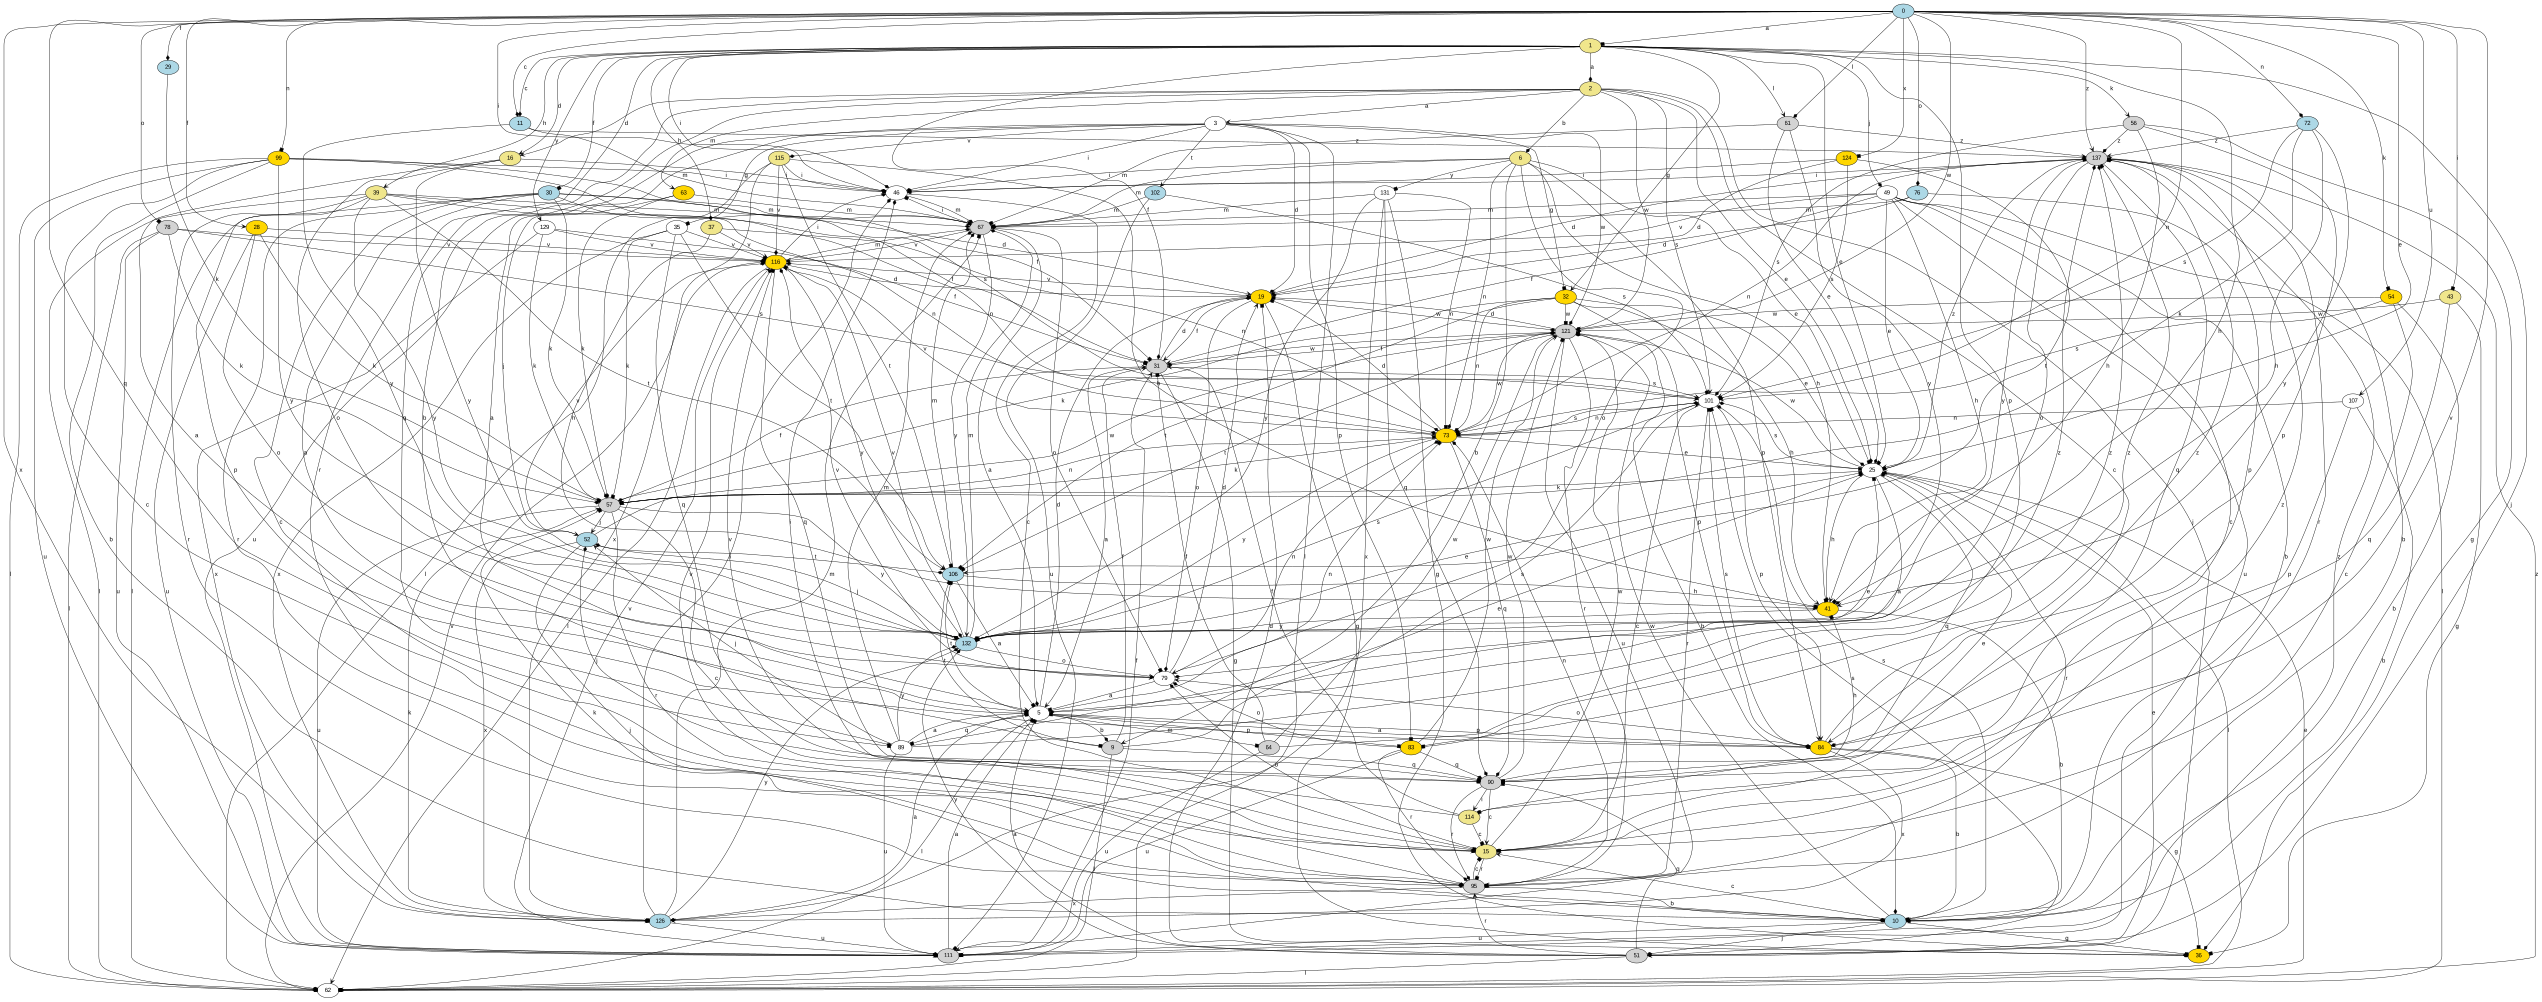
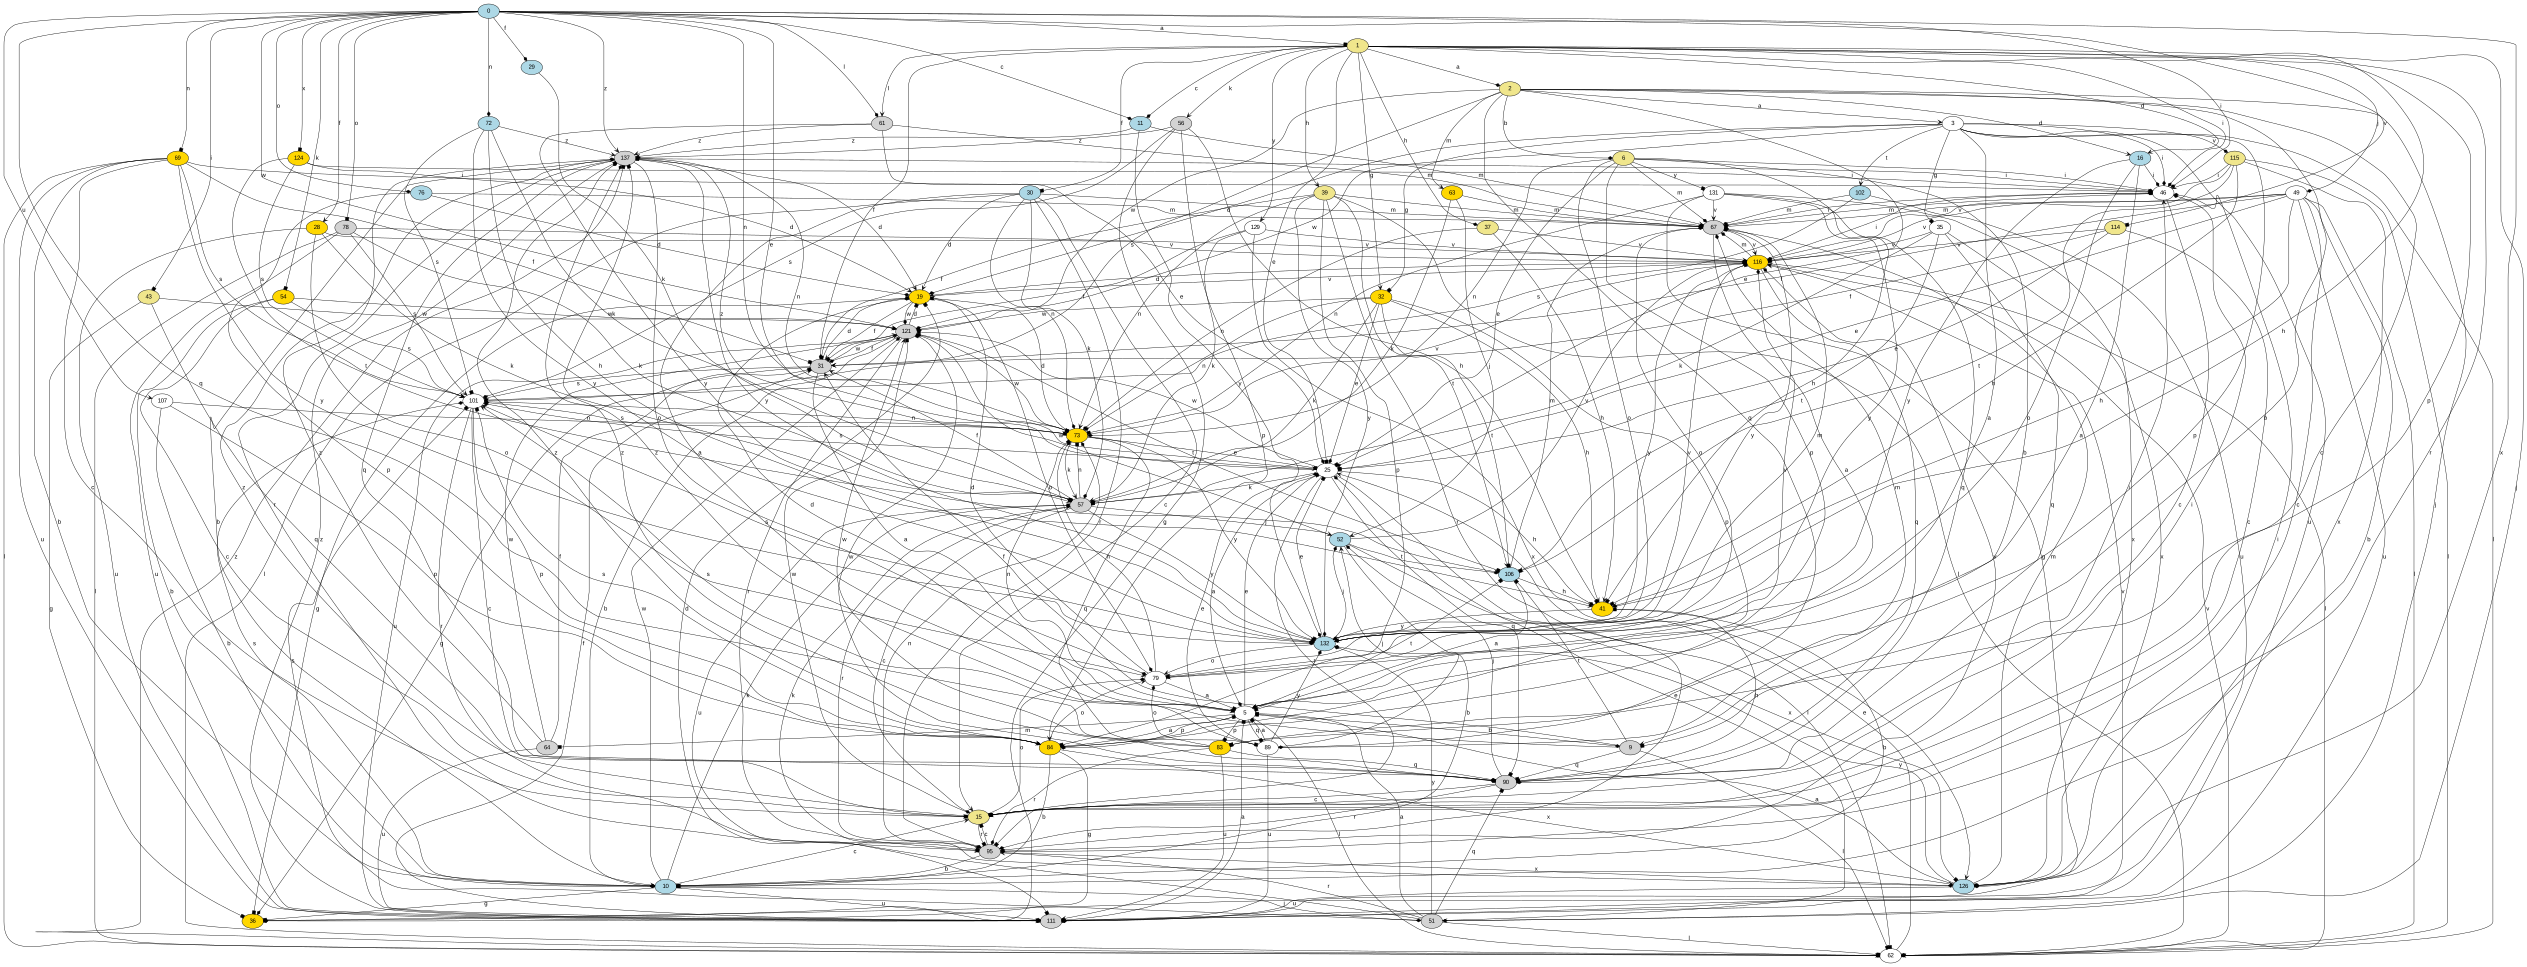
node "99": label "99" -> "69"
node "16": fillcolor khaki -> lightblue
edge "115" -> "46": arrowhead box -> vee
edge "131" -> "67": label "m" -> "v"
edge "52" -> "10": label "j" -> "b"
edge "90" -> "114": now "90" -> "46"
